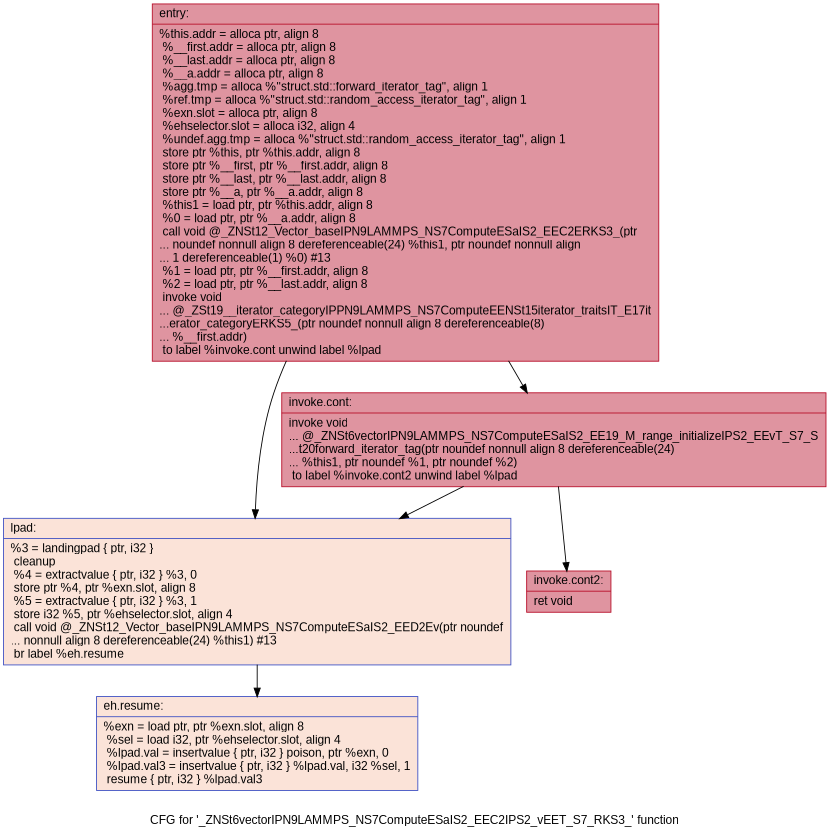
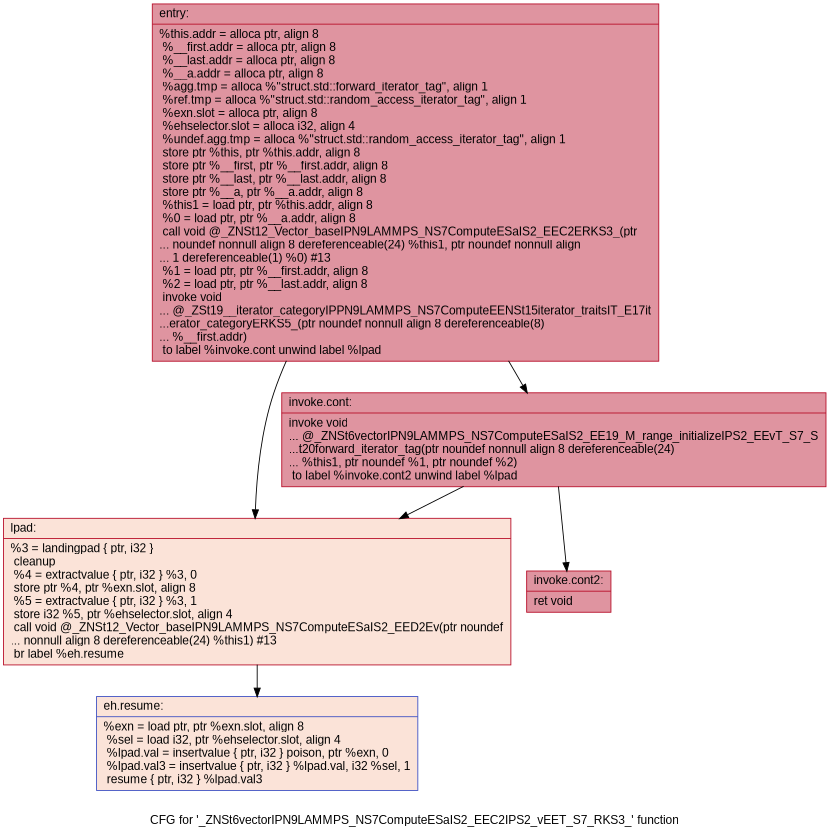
node "lpad:": color #3d50c3ff -> #b70d28ff
